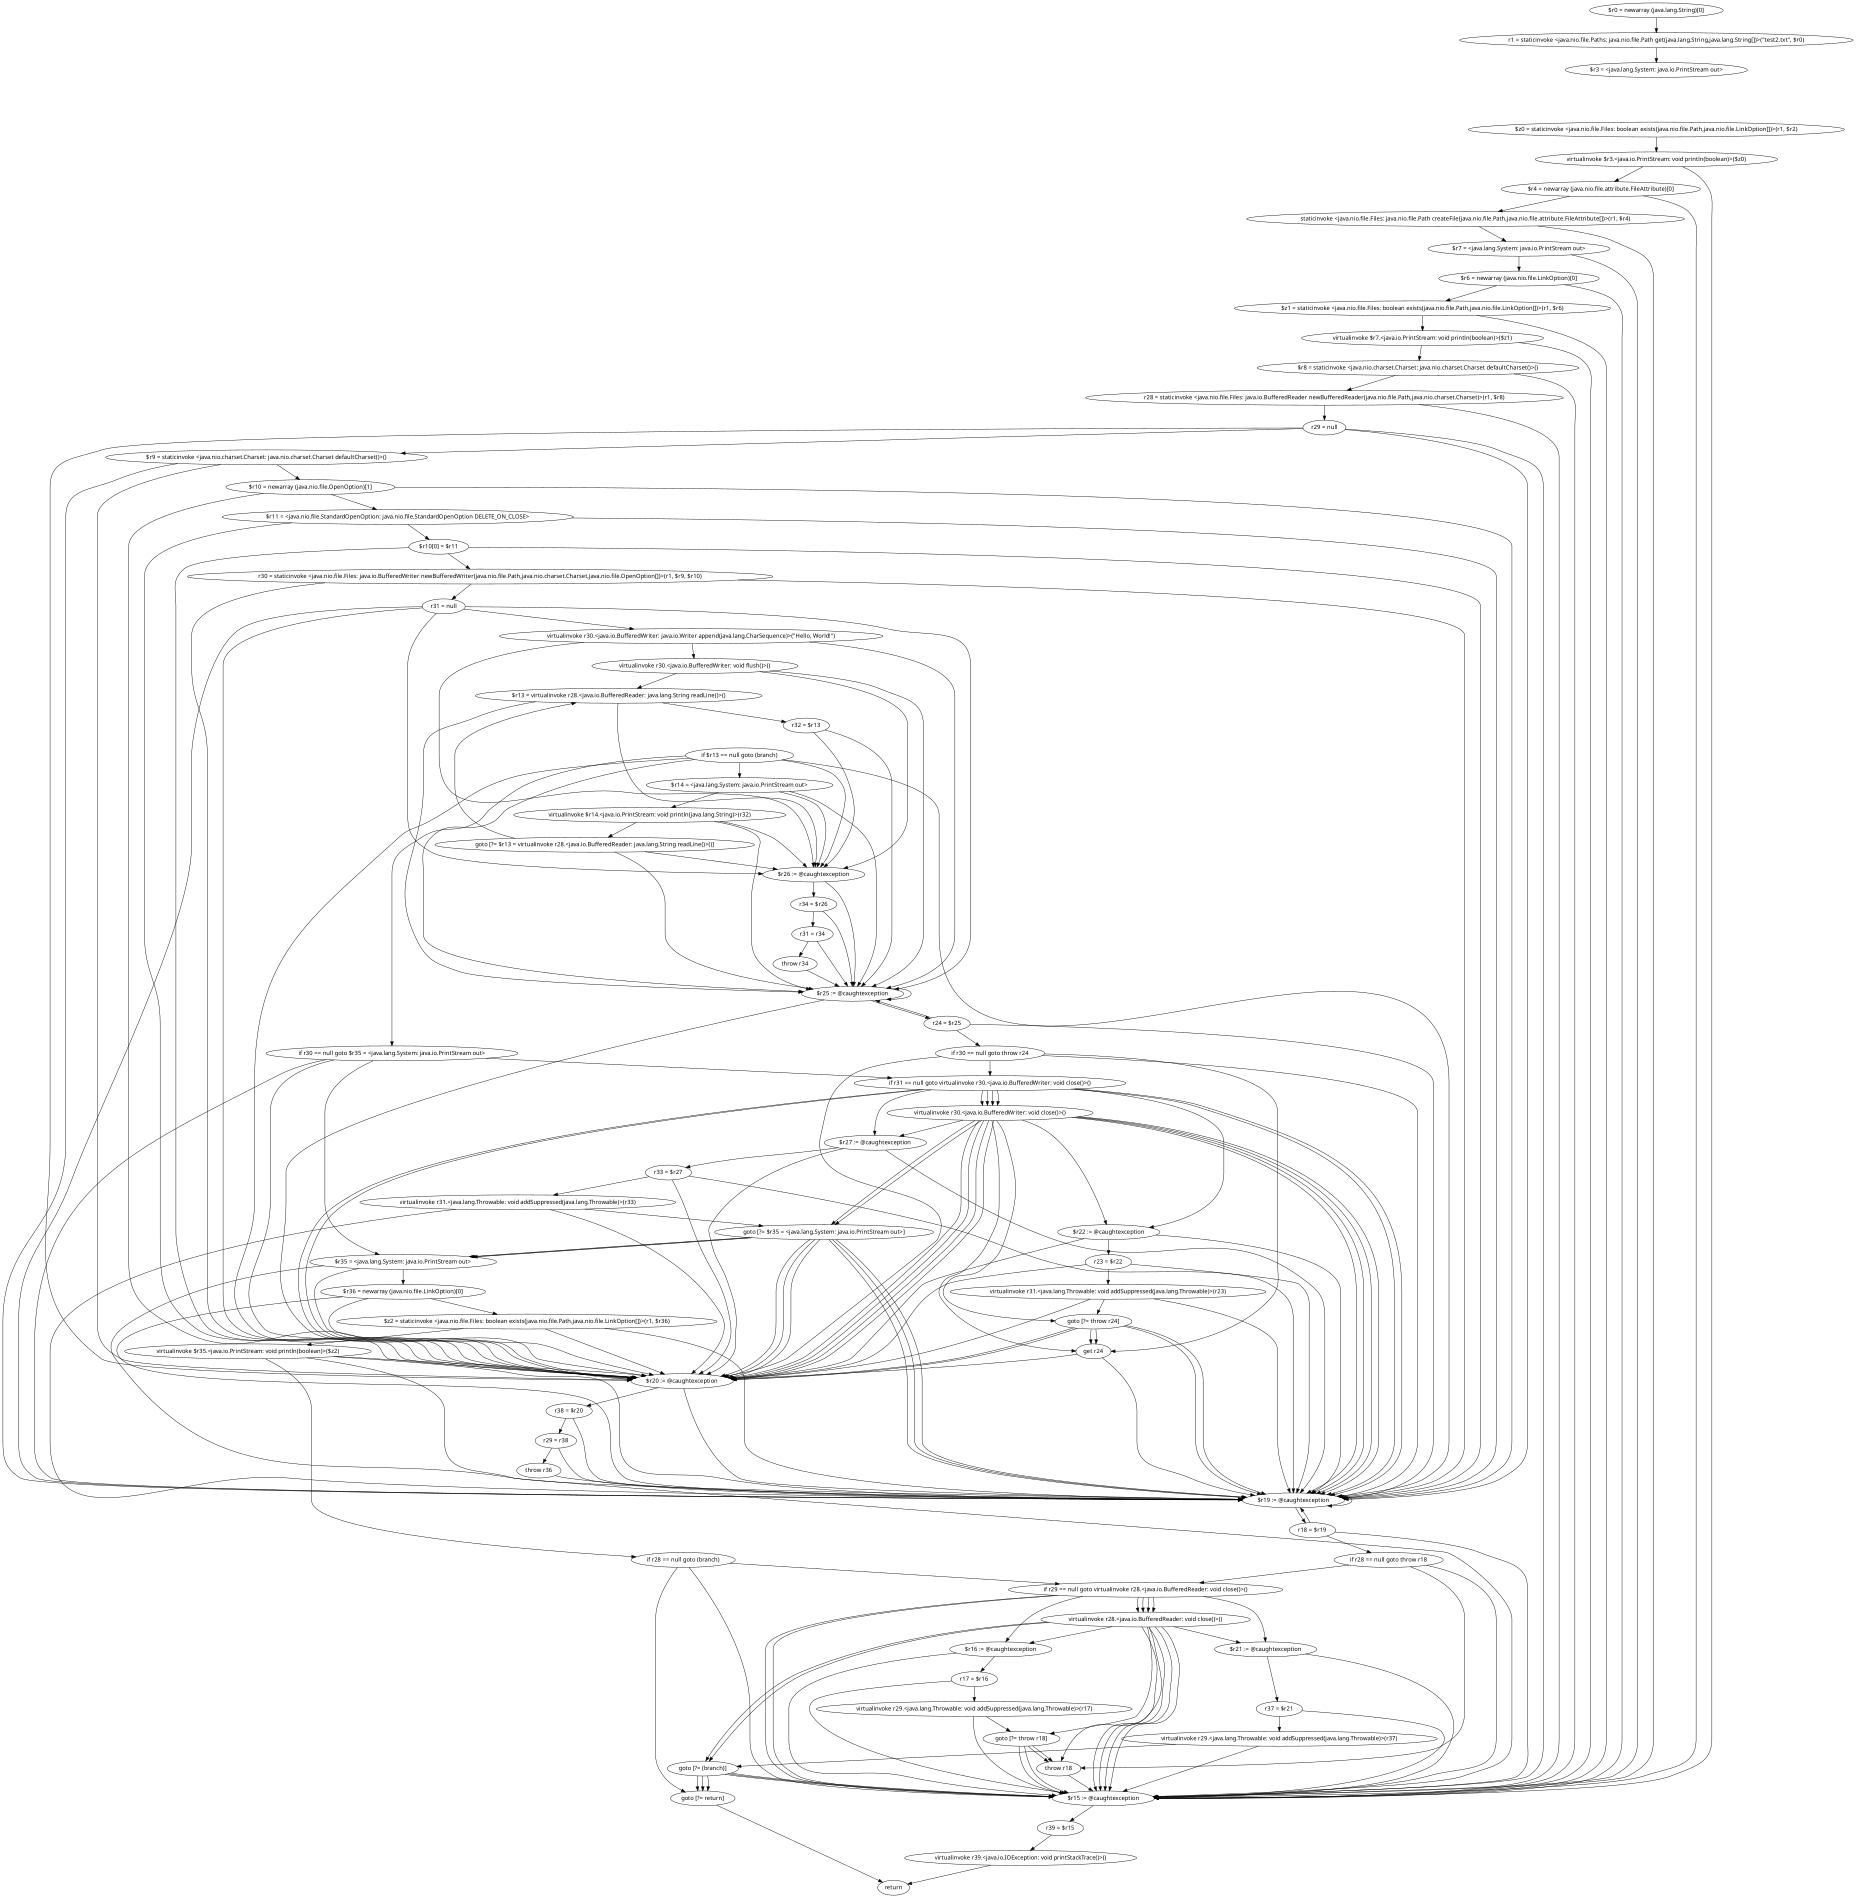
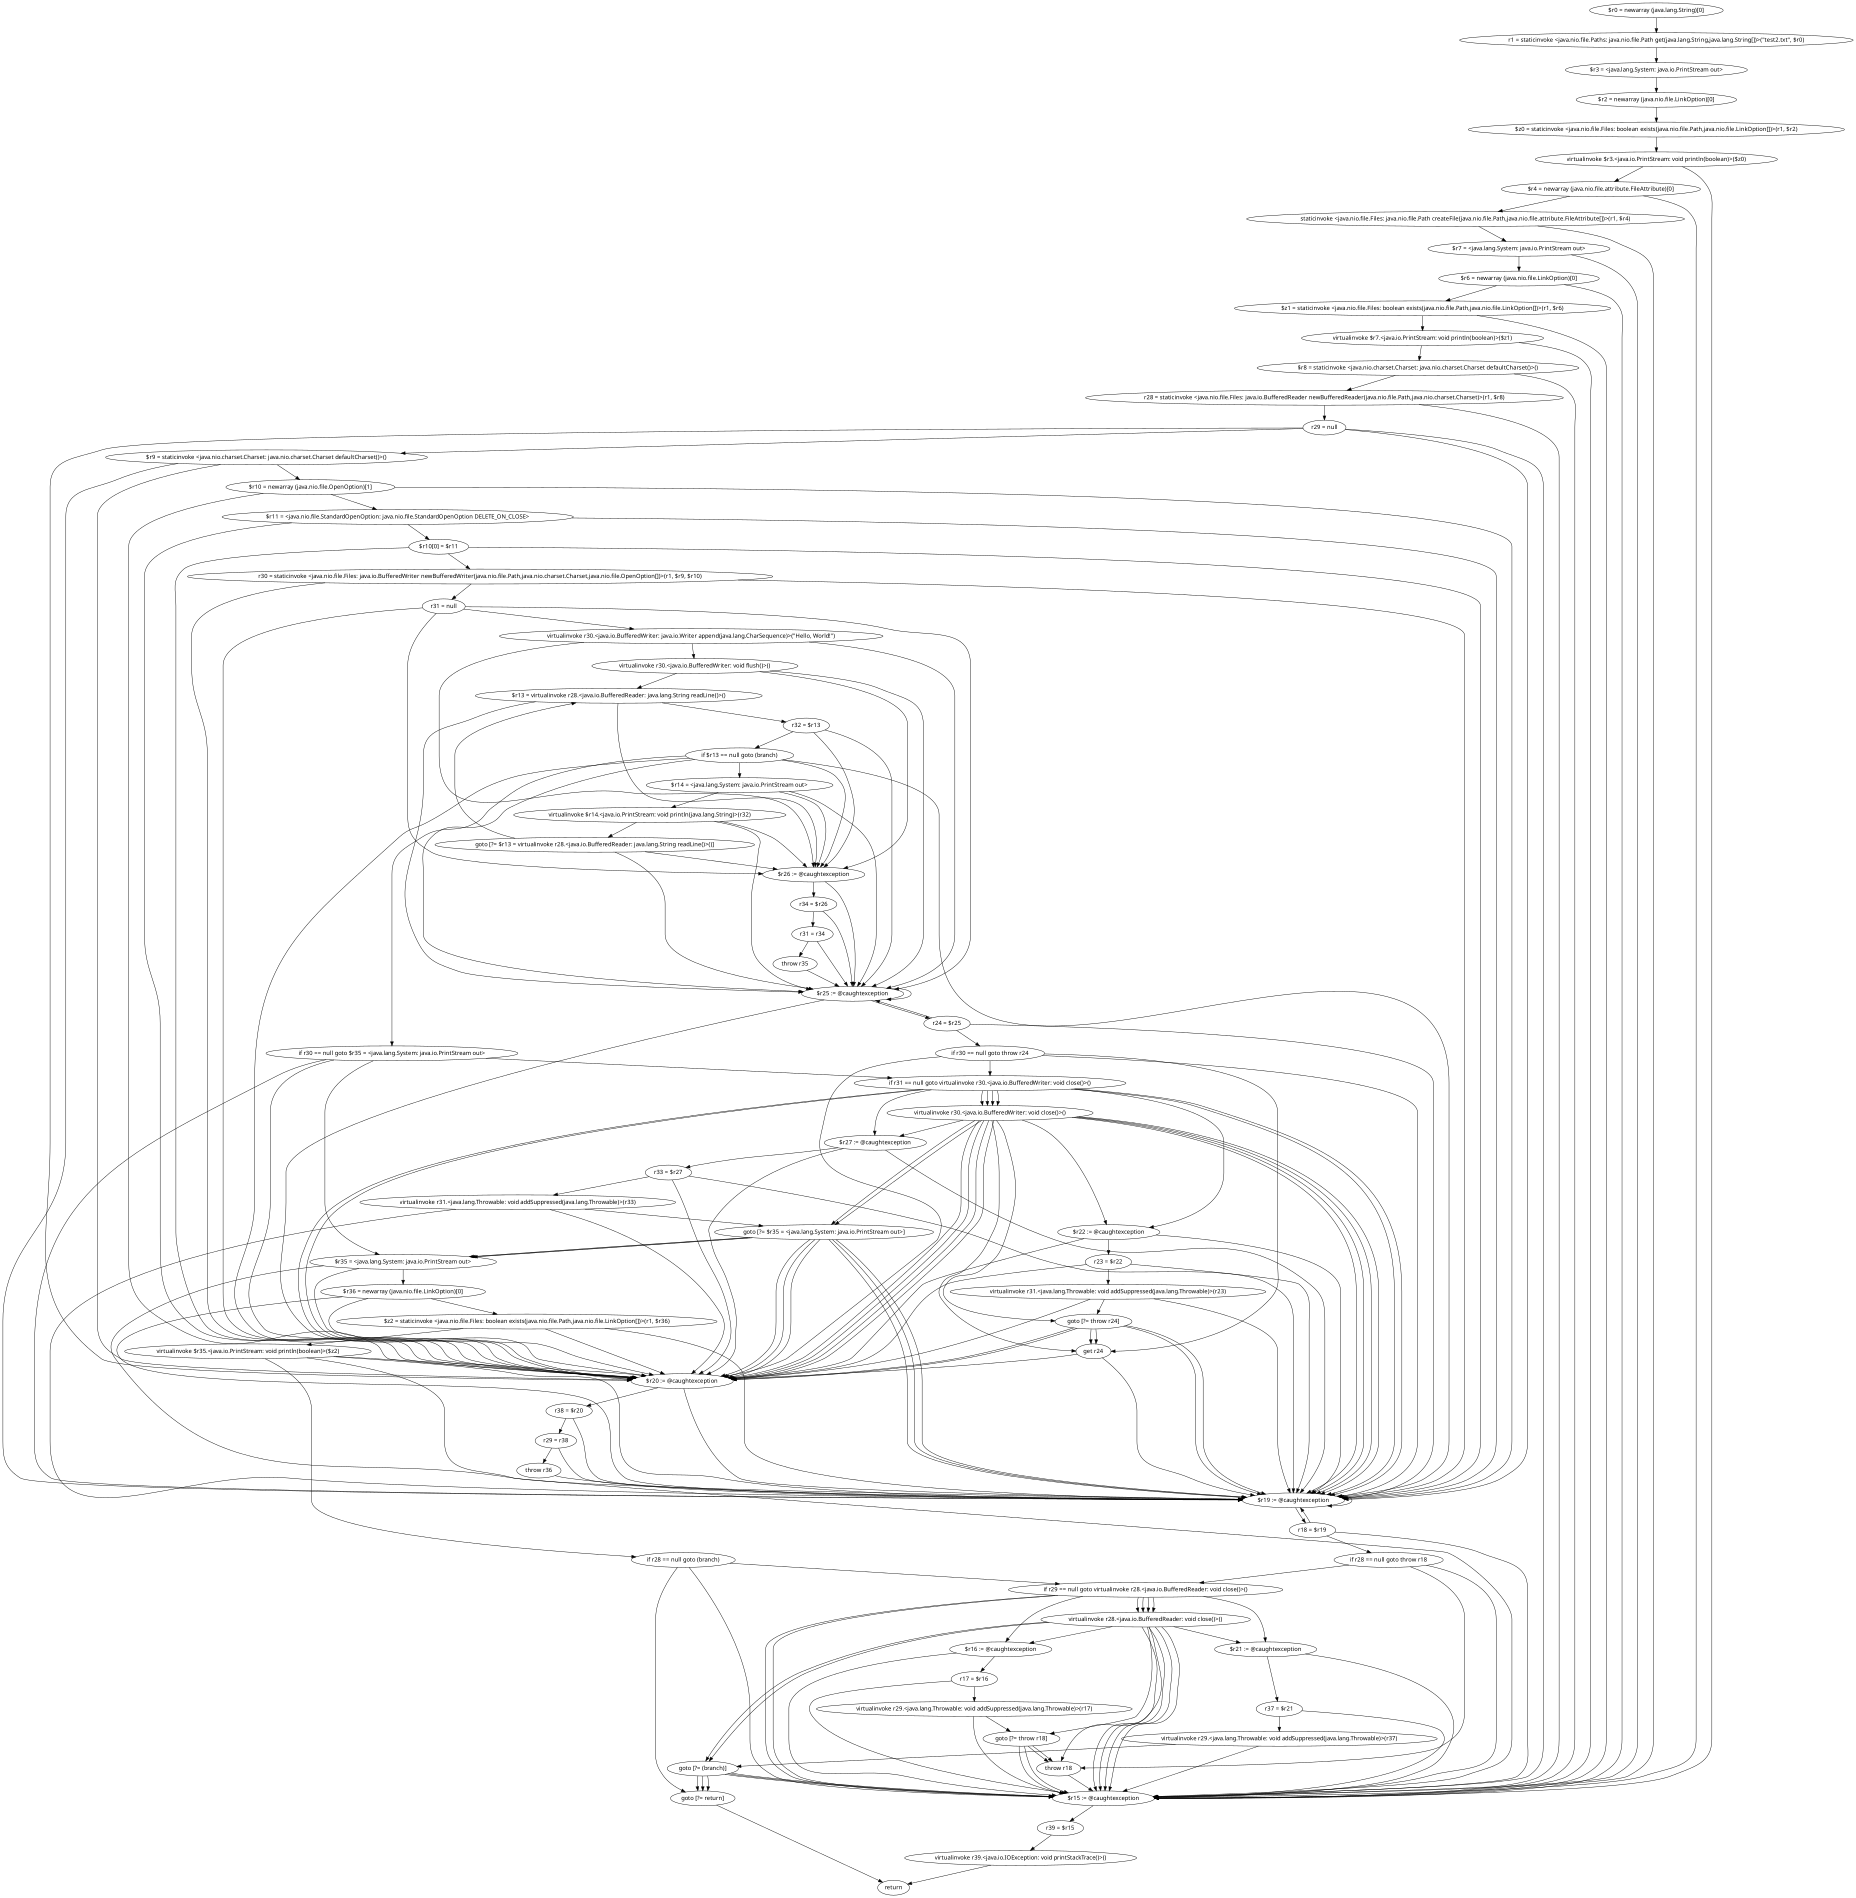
node "$r2 = newarray (java.nio.file.LinkOption)[0]": added
edge "r32 = $r13" -> "if $r13 == null goto (branch)": added
node "throw r34": label "throw r34" -> "throw r35"
edge "r31 = null" -> "$r19 := @caughtexception": removed
